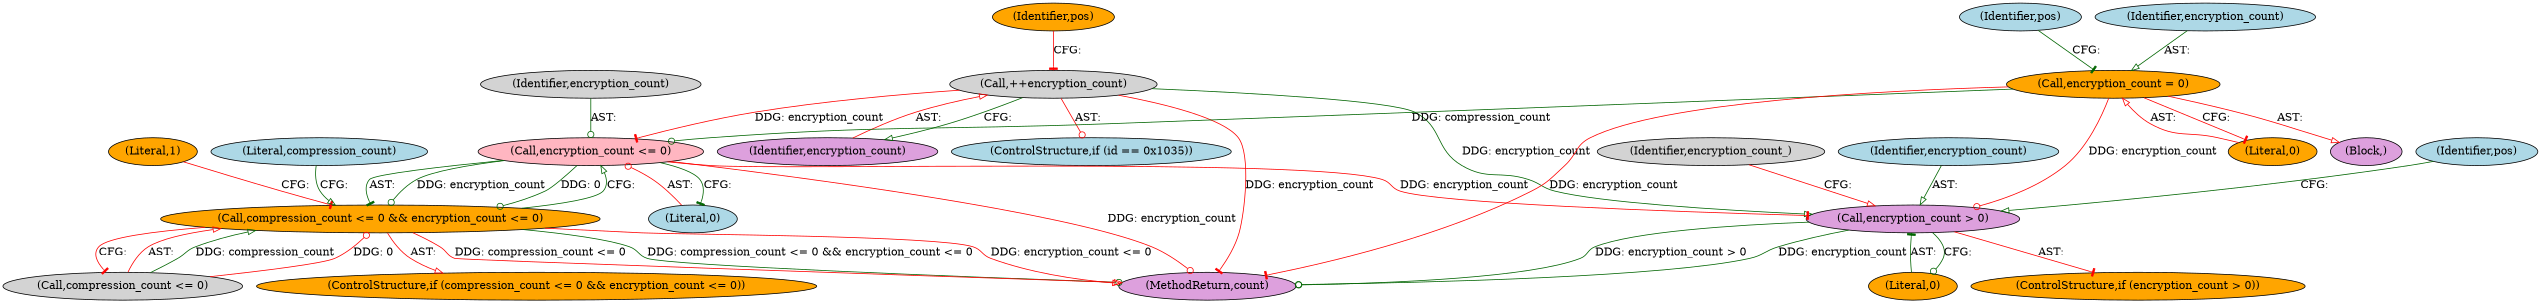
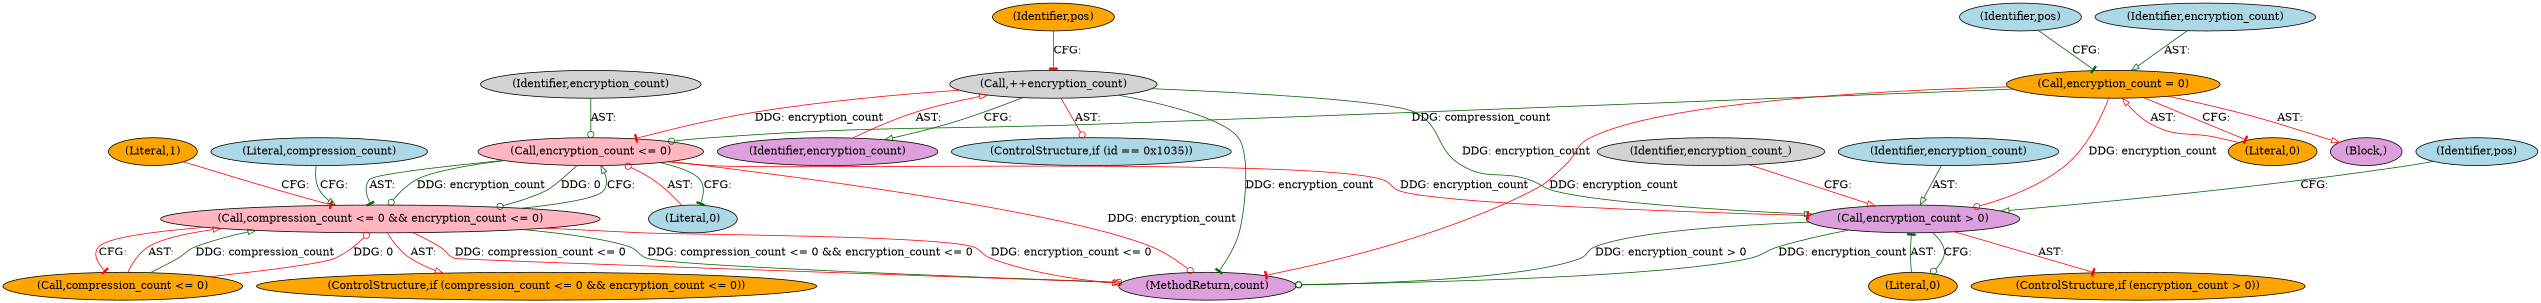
edge "(Call,++encryption_count)" -> "(MethodReturn,count)": color red -> darkgreen
node "(Call,compression_count <= 0 && encryption_count <= 0)": fillcolor orange -> lightpink
node "(Call,compression_count <= 0)": fillcolor lightgrey -> orange
